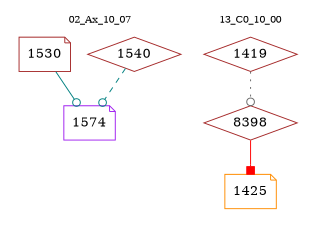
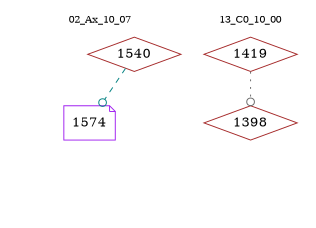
node "1530": removed
node "8398": label "8398" -> "1398"
node "1425": removed
